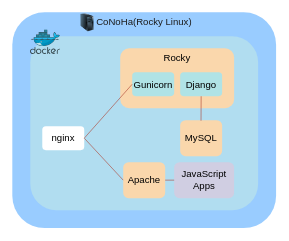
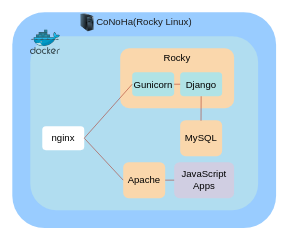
edge "Gunicorn" -- "Django": added
